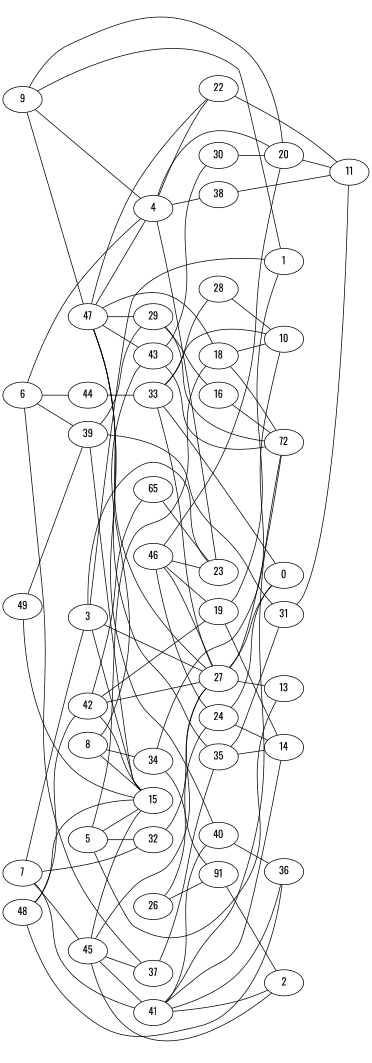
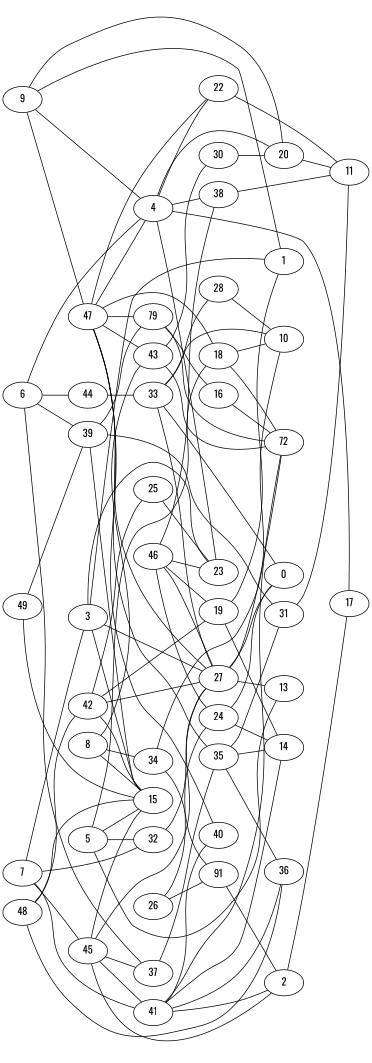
node "29": label "29" -> "79"
edge "20" -- "46": now "38" -- "46"
node "65": label "65" -> "25"
node "17": added
edge "40" -- "36": now "35" -- "36"
